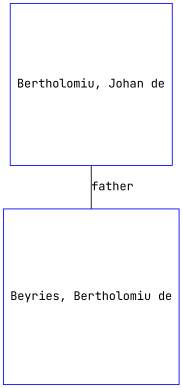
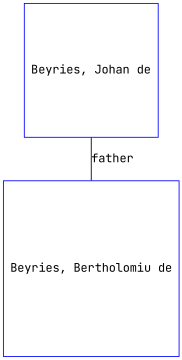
node "Bertholomiu, Johan de": label "Bertholomiu, Johan de" -> "Beyries, Johan de"
